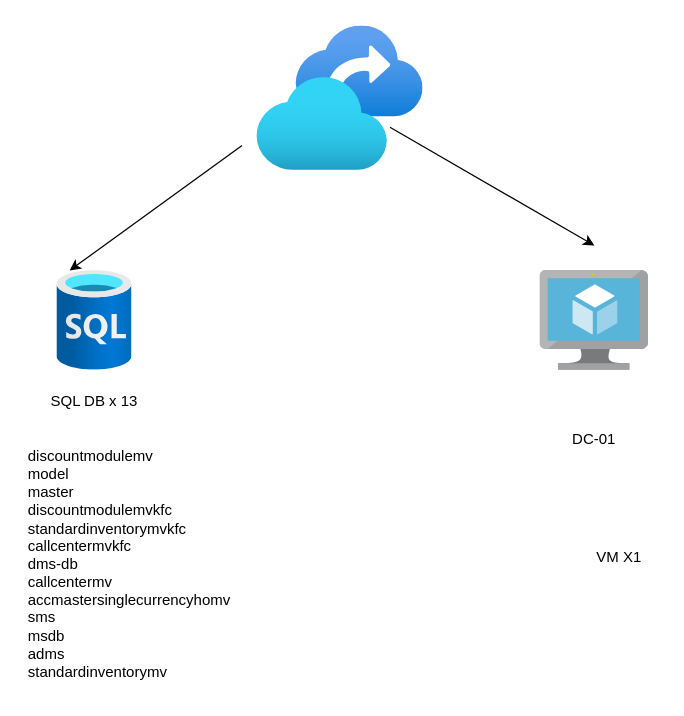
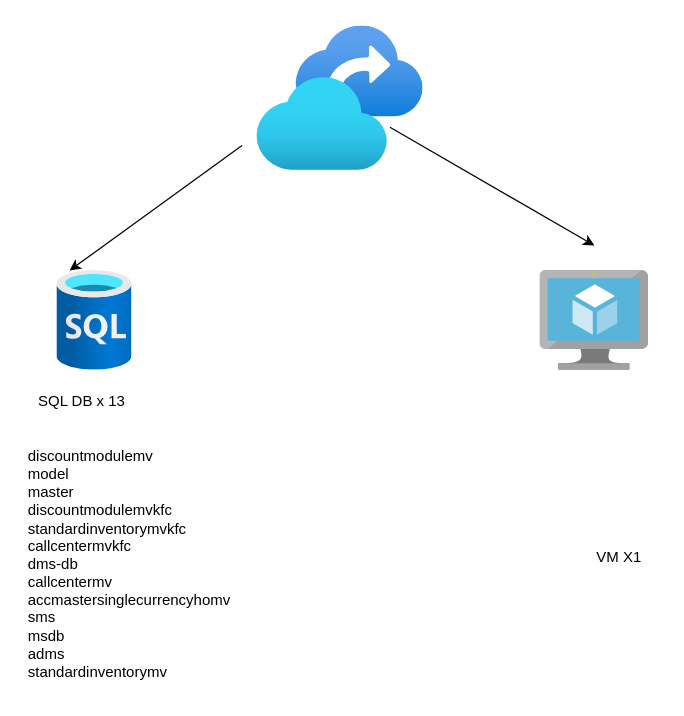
node "SQL DB x 13": moved (94, 402) -> (82, 402)
node "DC-01": removed
